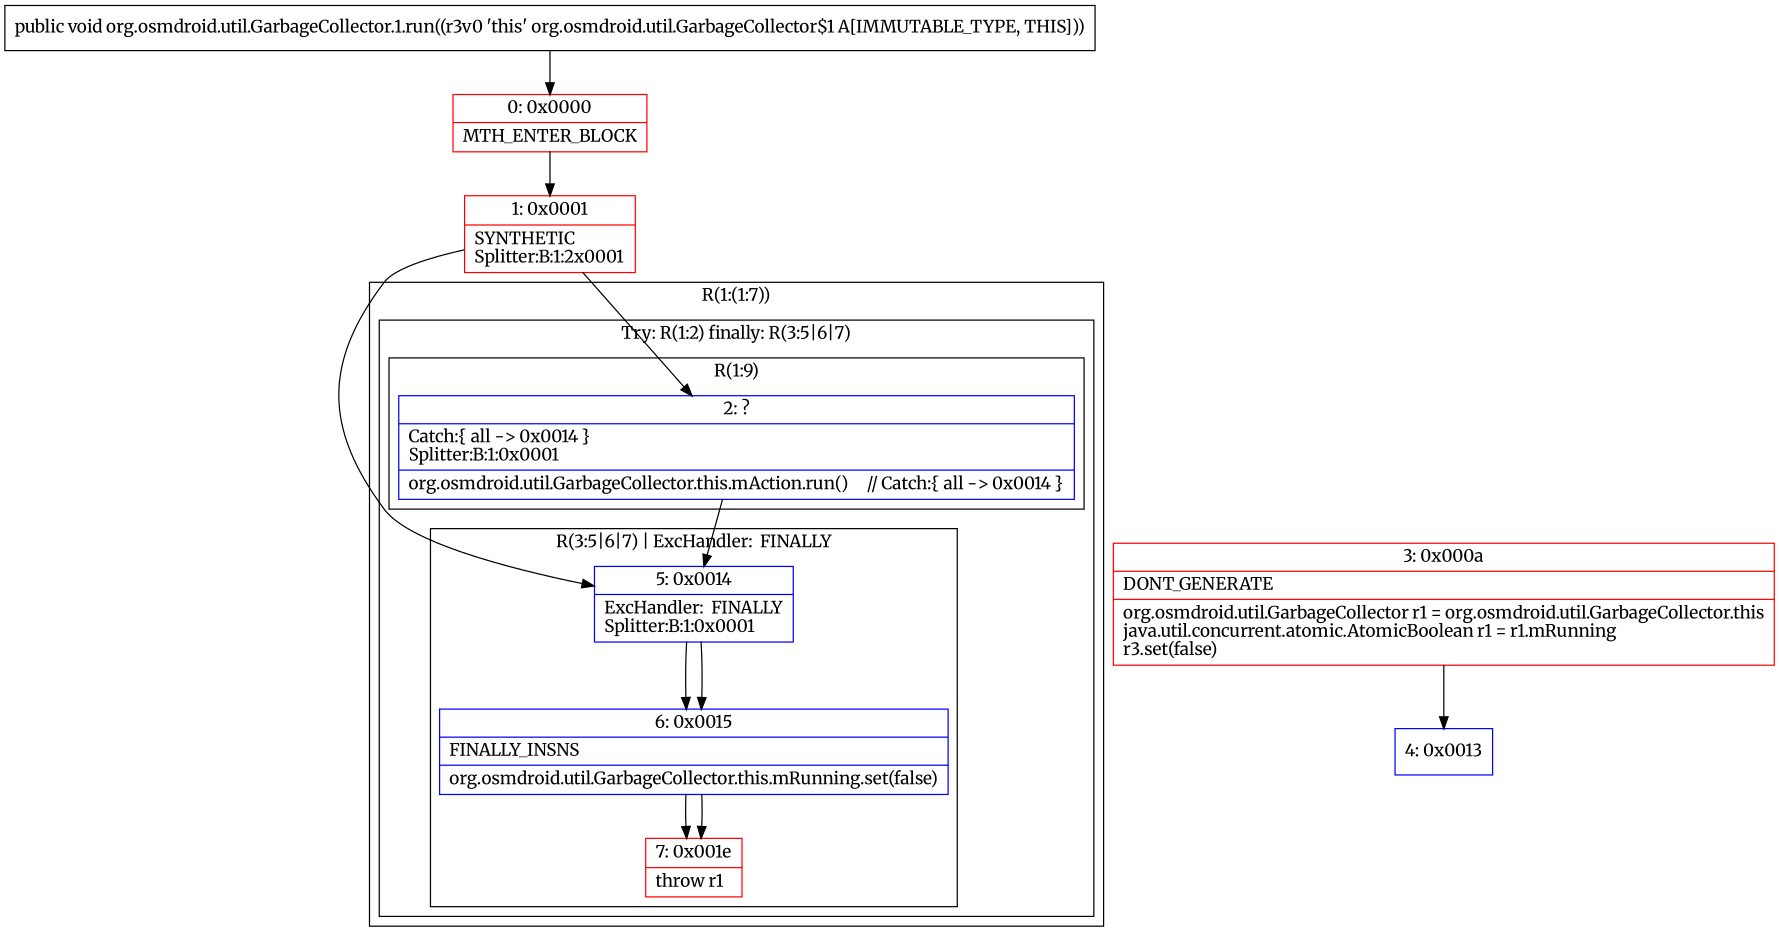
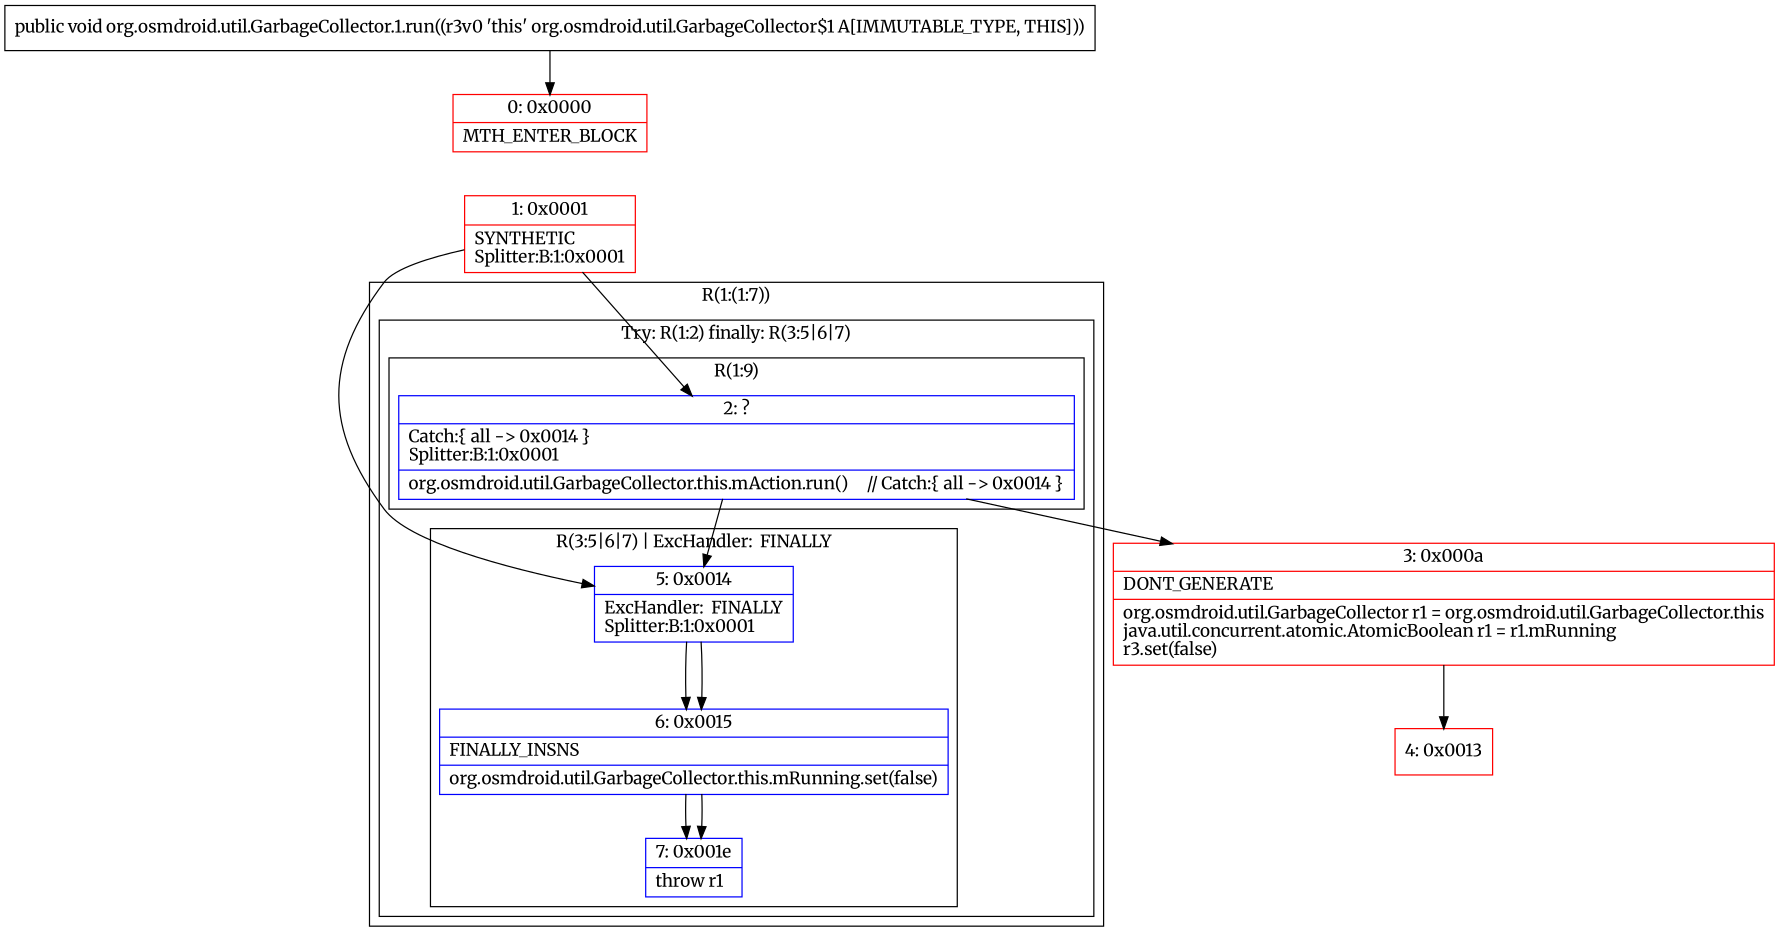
edge "0: 0x0000" -> "1: 0x0001": removed
node "1: 0x0001": text "Splitter:B:1:2x0001" -> "Splitter:B:1:0x0001"
edge "2: ?" -> "3: 0x000a": added
node "4: 0x0013": color blue -> red
node "7: 0x001e": color red -> blue
